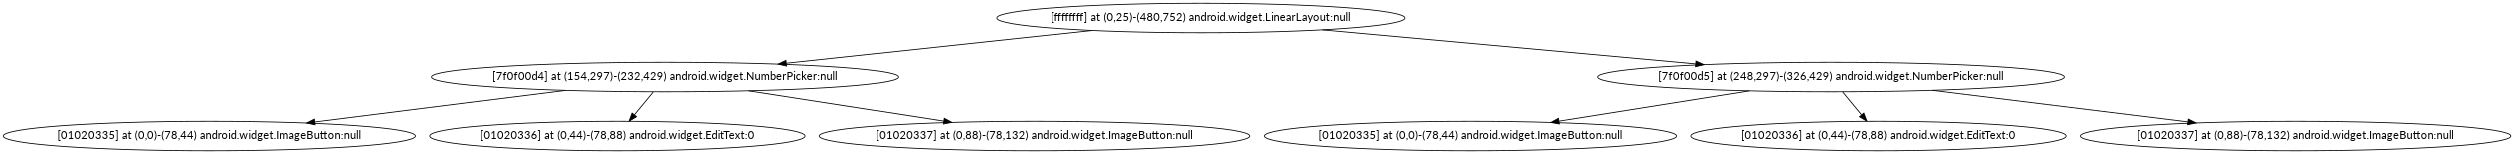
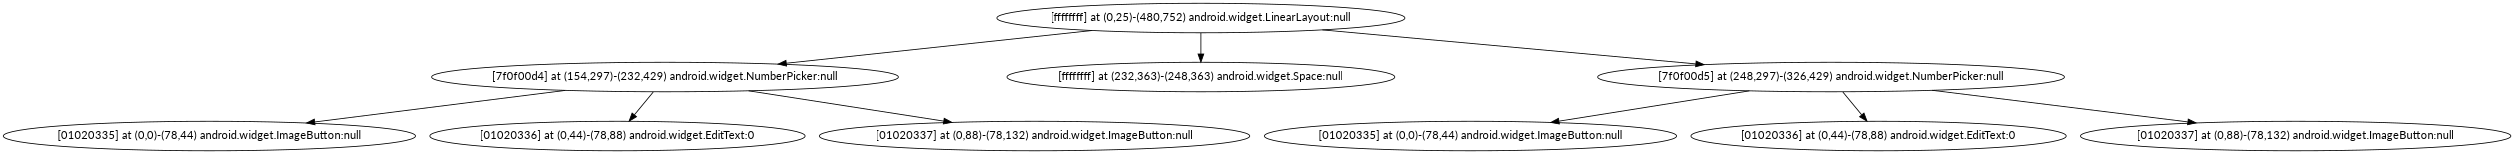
node "[ffffffff] at (232,363)-(248,363) android.widget.Space:null": added
